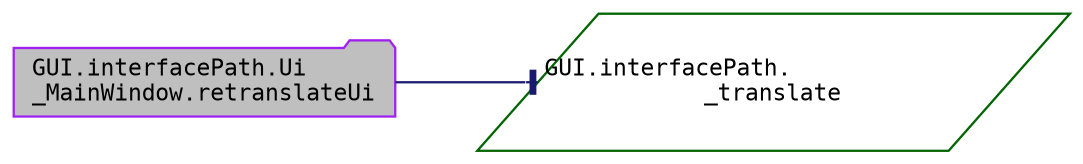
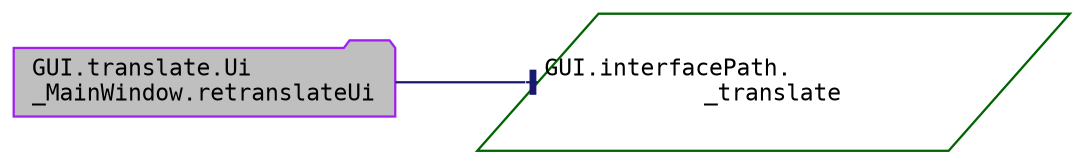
node "GUI.interfacePath.Ui _MainWindow.retranslateUi": label "GUI.interfacePath.Ui _MainWindow.retranslateUi" -> "GUI.translate.Ui _MainWindow.retranslateUi"
